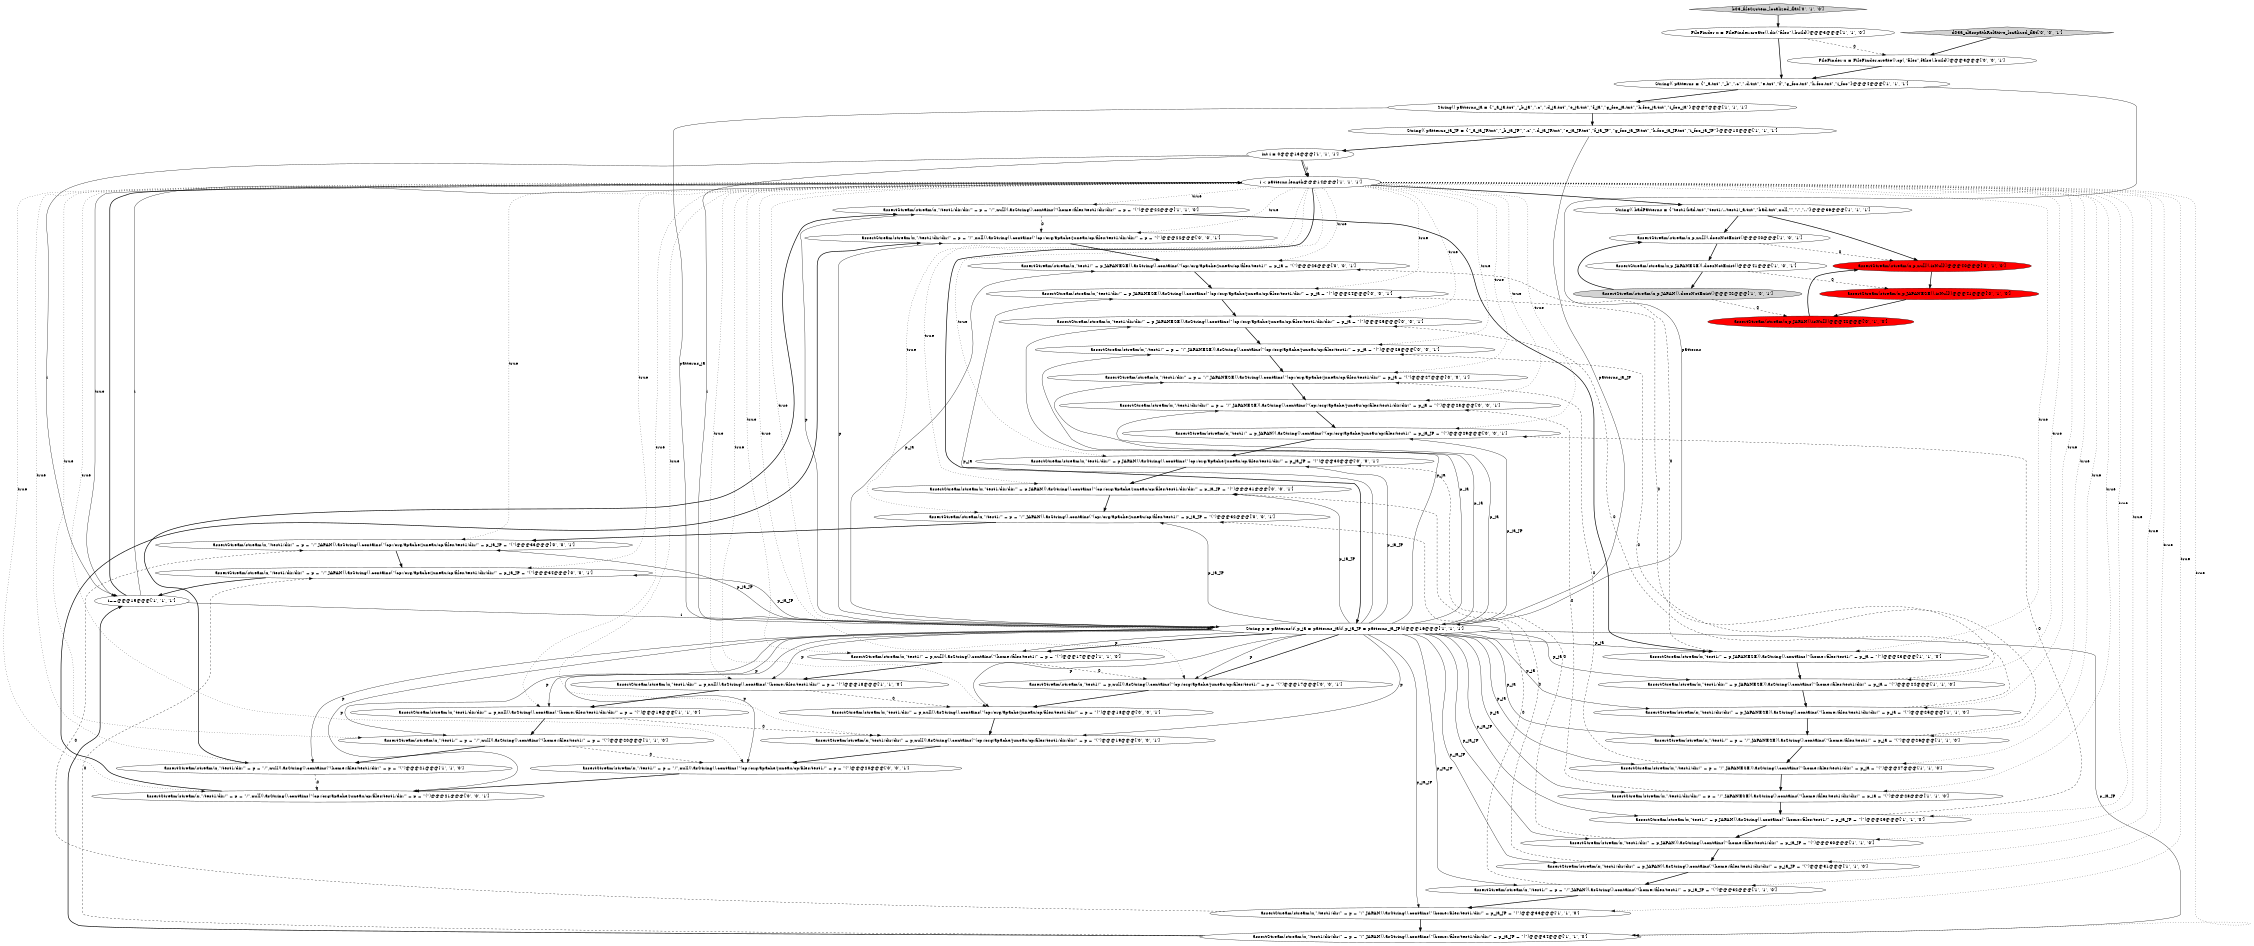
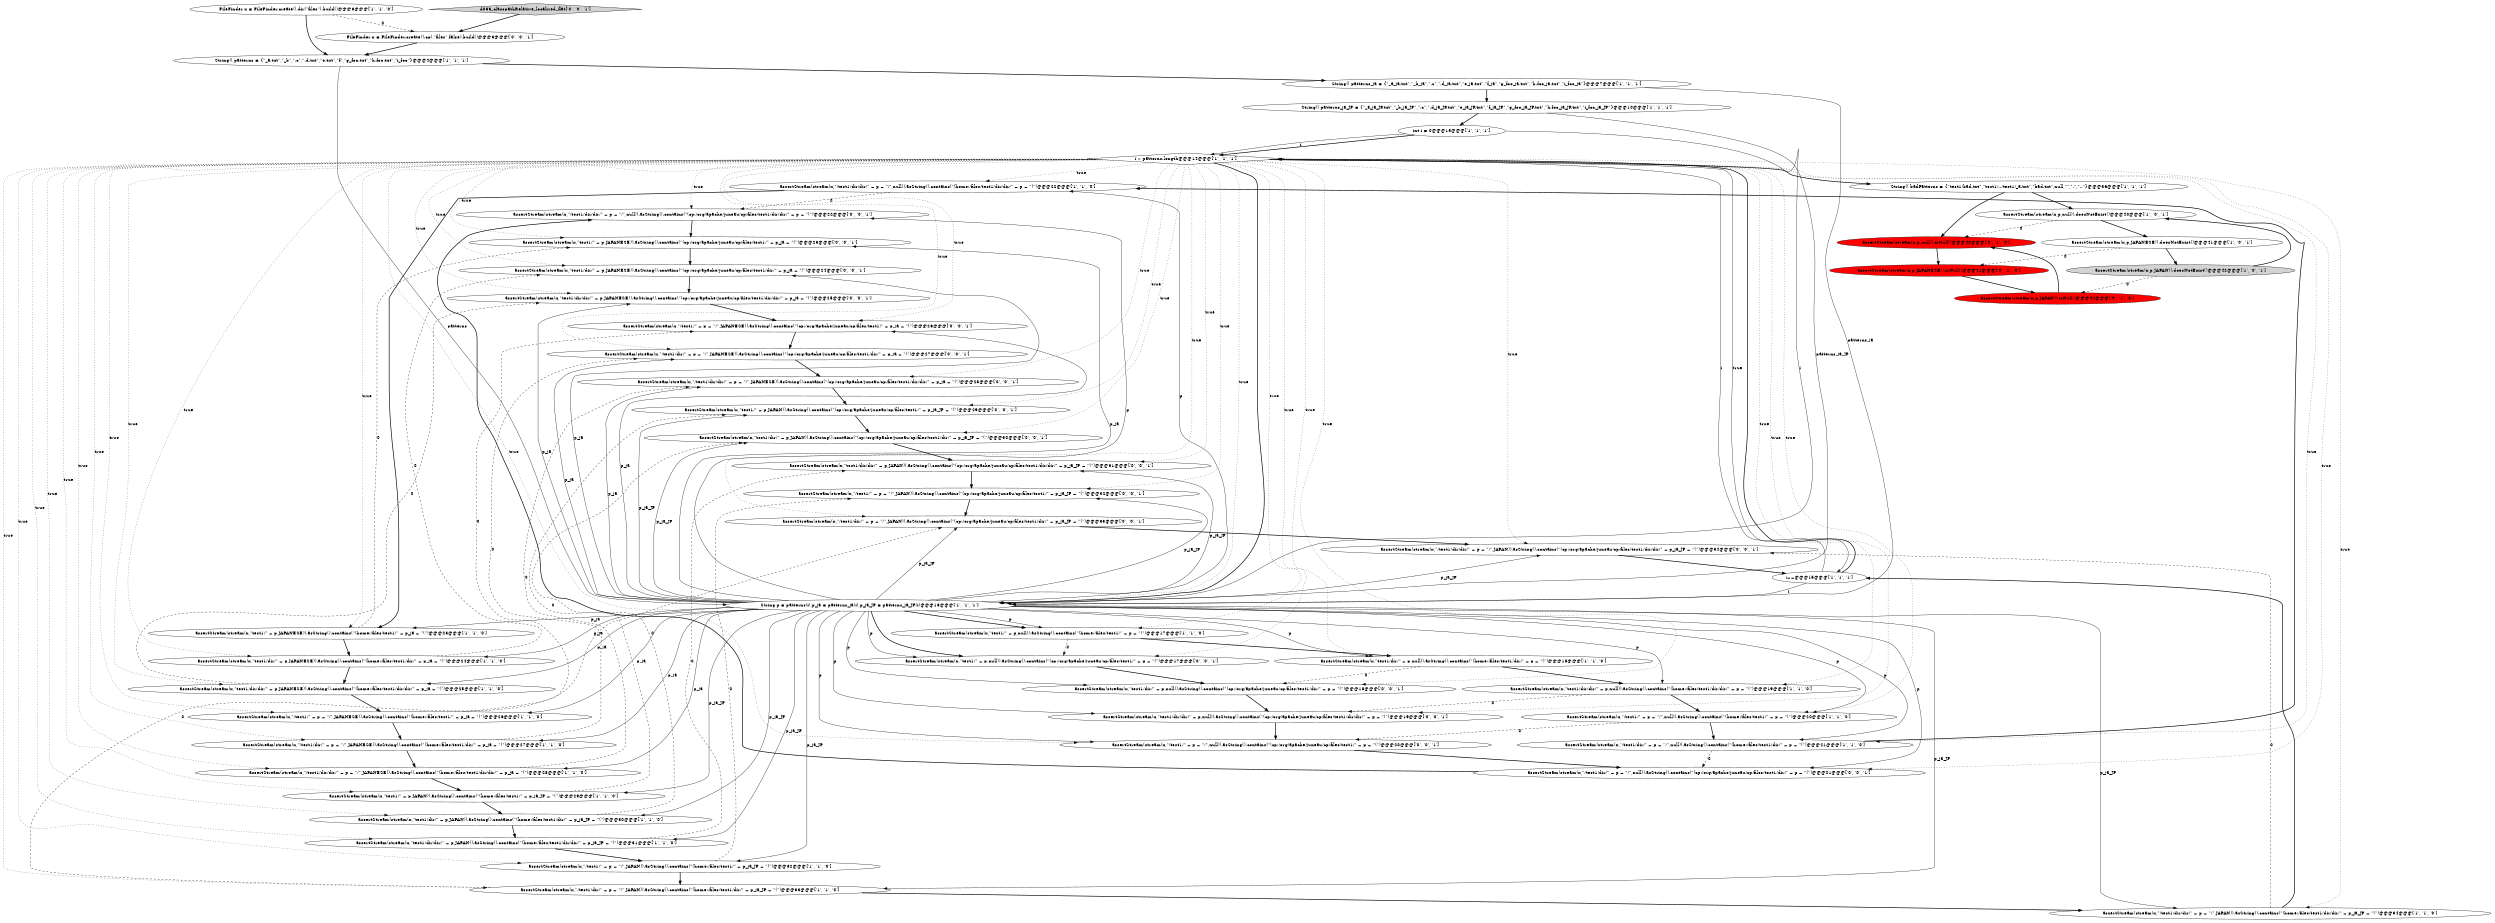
node "b03_fileSystem_localized_flat['0', '1', '0']": removed
edge "int i = 0@@@13@@@['1', '1', '1']" -> "i++@@@15@@@['1', '1', '1']": removed, label "i"
node "i < patterns.length@@@14@@@['1', '1', '1']": shape ellipse -> diamond
